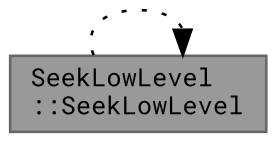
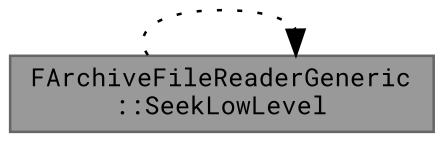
node "SeekLowLevel ::SeekLowLevel": label "SeekLowLevel ::SeekLowLevel" -> "FArchiveFileReaderGeneric ::SeekLowLevel"
